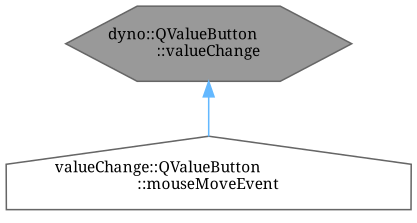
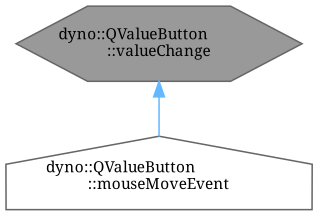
node "valueChange::QValueButton ::mouseMoveEvent": label "valueChange::QValueButton ::mouseMoveEvent" -> "dyno::QValueButton ::mouseMoveEvent"
